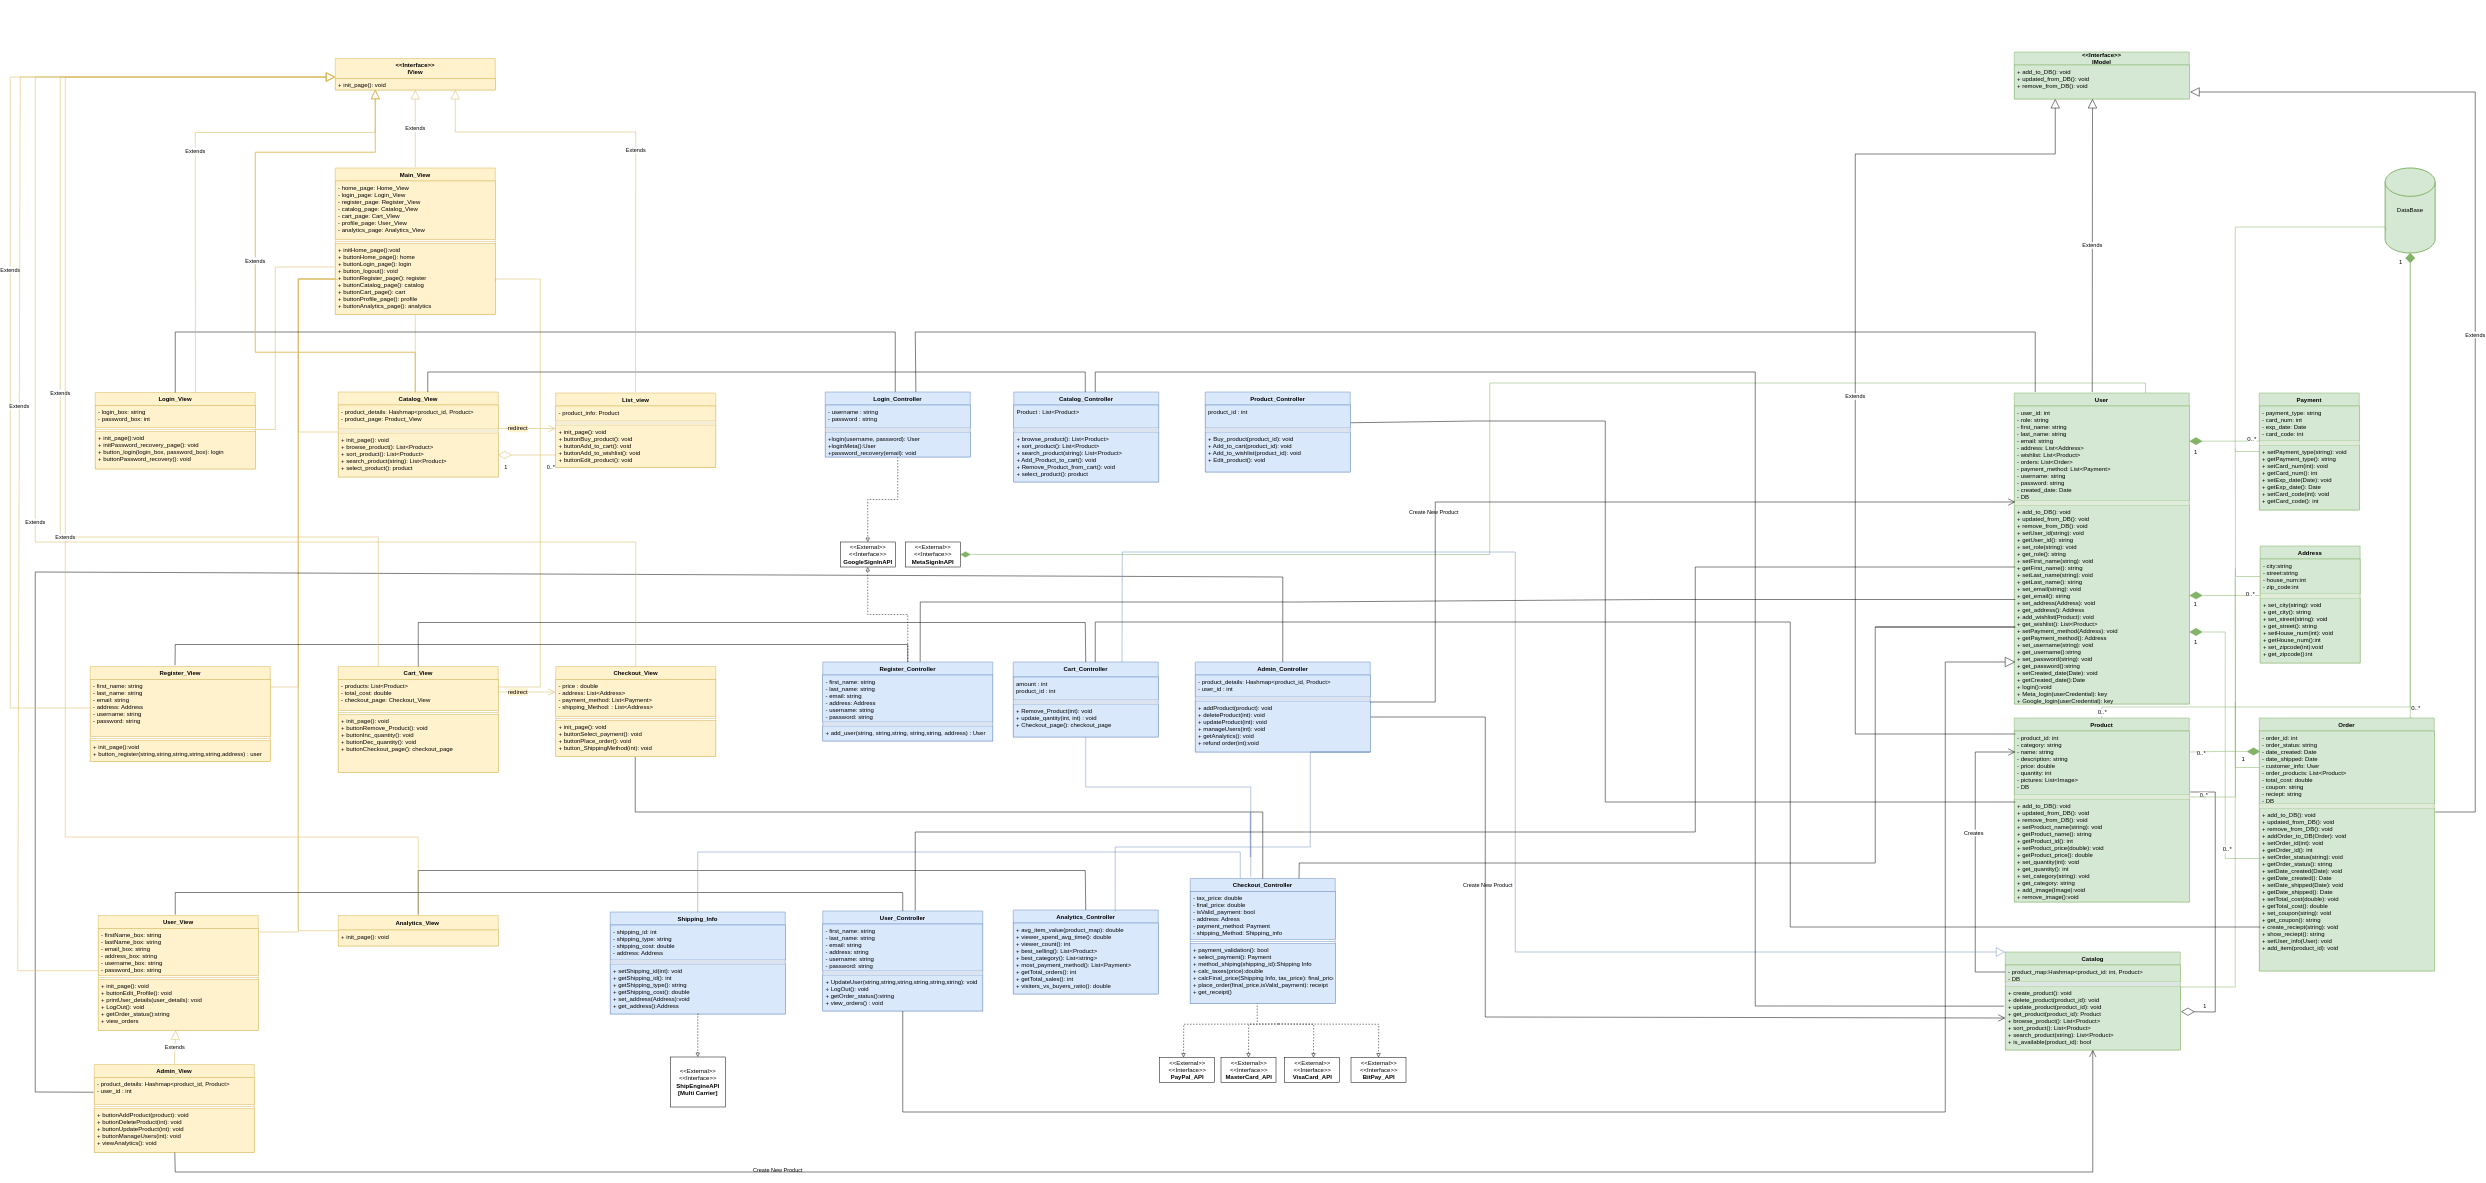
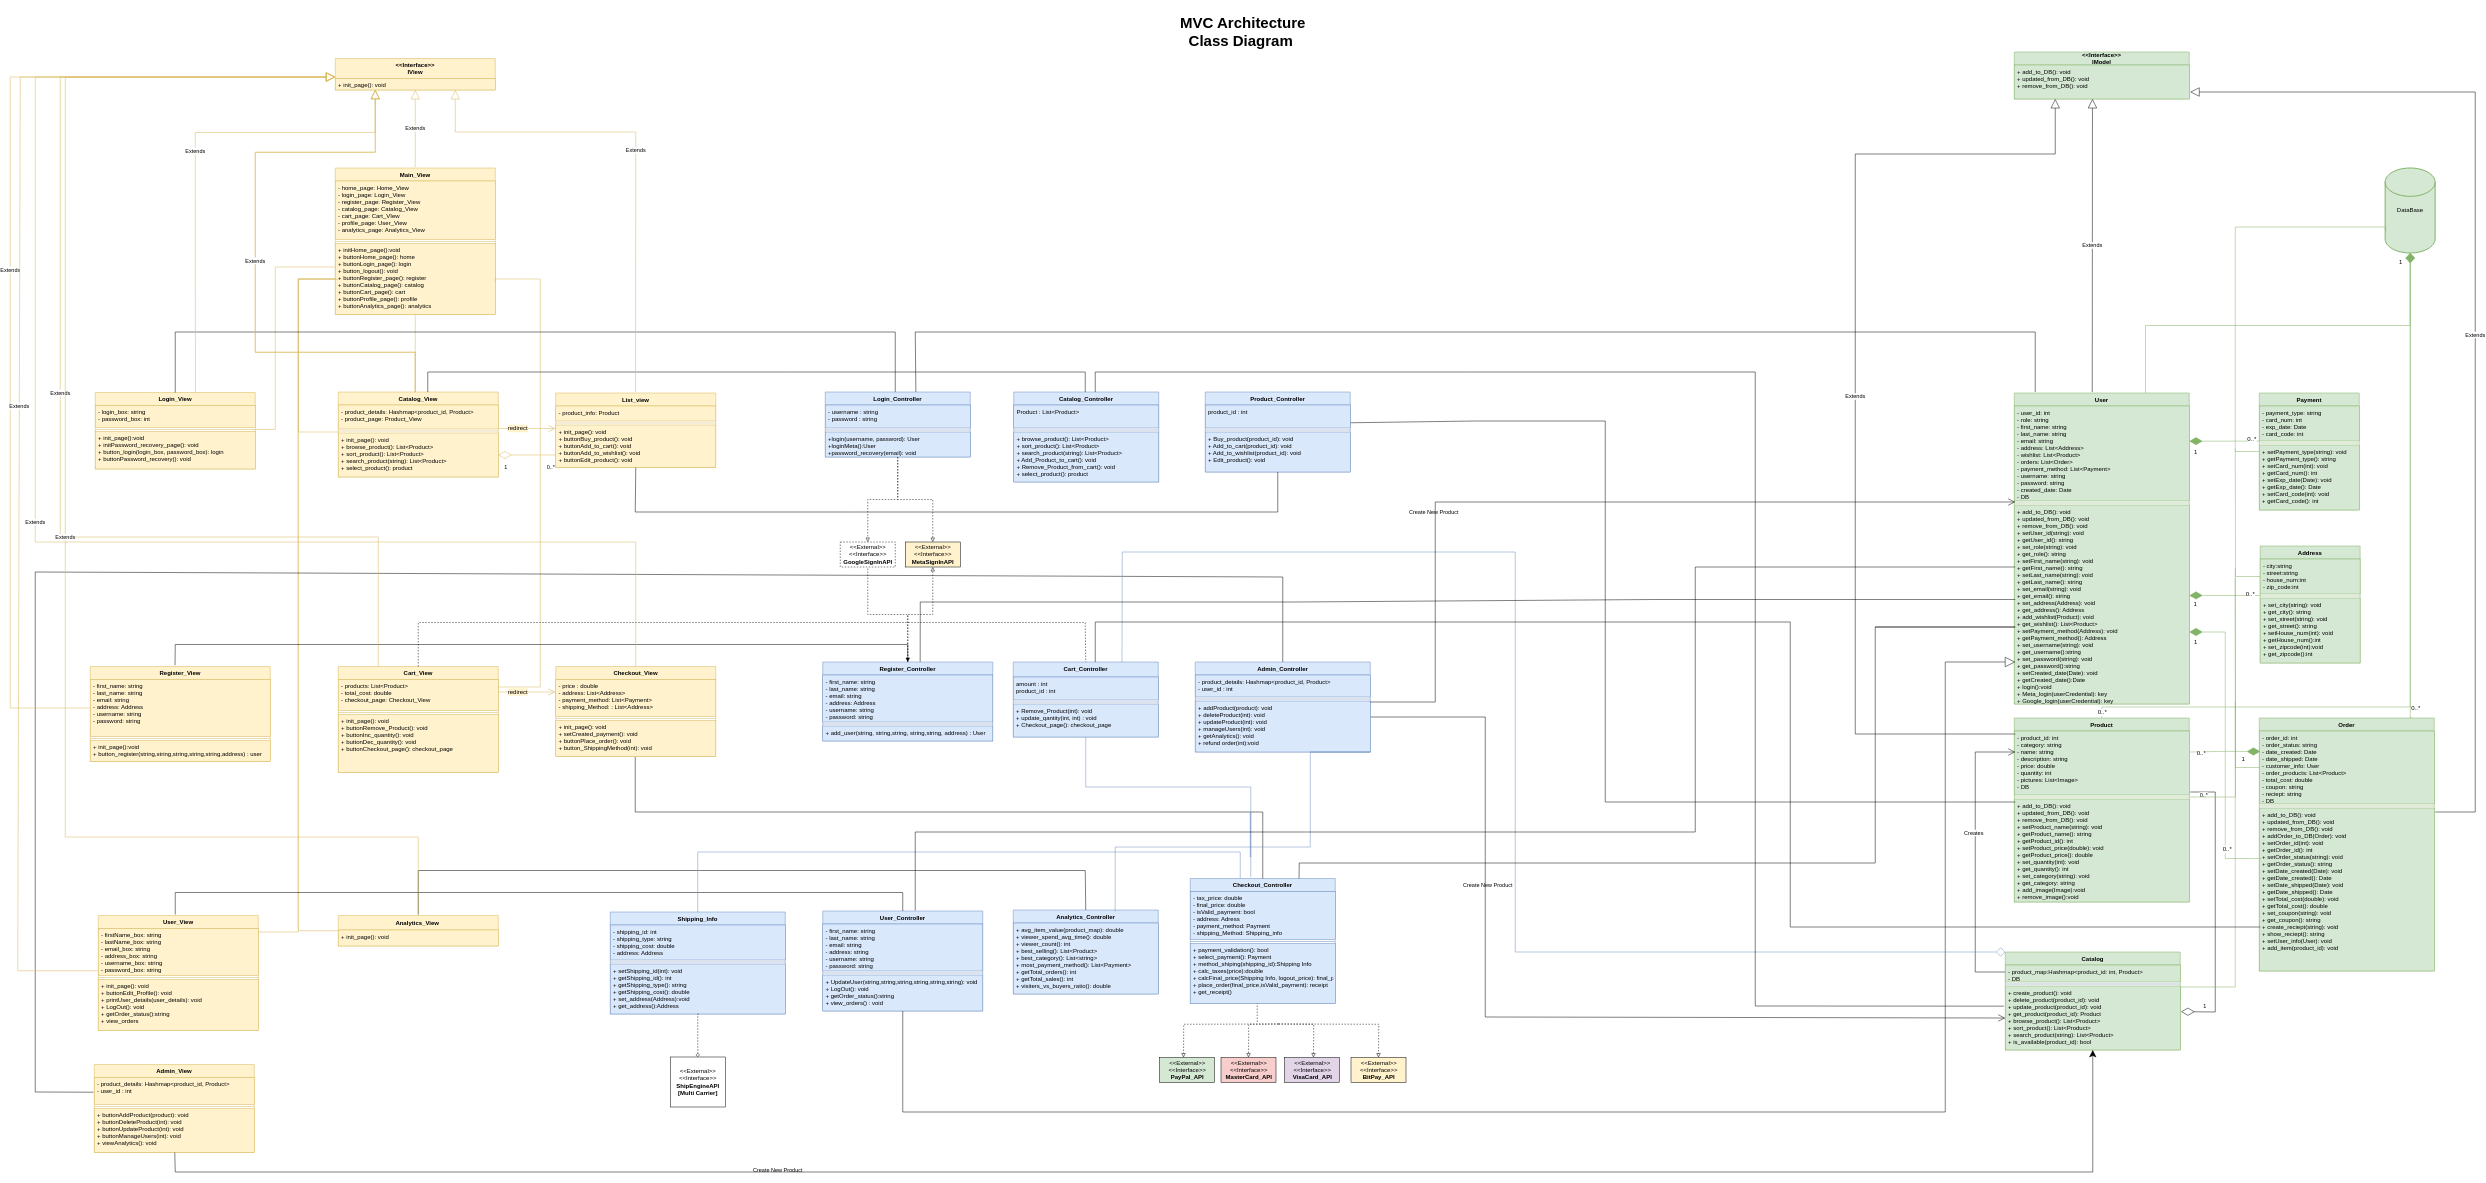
node "MVC ArchitectureClass Diagram": added
edge "List_view" -- "Product_Controller": added
edge "Login_Controller" -> "<<External>> <<Interface>> MetaSignInAPI": added
node "<<External>> <<Interface>> GoogleSignInAPI": style solid -> dashed
node "<<External>> <<Interface>> MetaSignInAPI": fillcolor #ffffff -> #fff2cc
edge "User" -> "<<External>> <<Interface>> MetaSignInAPI": now "User" -> "DataBase"
edge "Register_Controller" -> "<<External>> <<Interface>> GoogleSignInAPI": arrowhead block -> none
edge "Register_Controller" -> "<<External>> <<Interface>> MetaSignInAPI": added
edge "Cart_Controller" -- "Cart_View": style solid -> dashed
edge "Register_Controller" -- "Register_View": arrowhead none -> block
edge "+ initHome_page():void + buttonHome_page(): home + buttonLogin_page(): login + button_logout(): void + buttonRegister_page(): register + buttonCatalog_page(): catalog + buttonCart_page(): cart + buttonProfile_page(): profile + buttonAnalytics_page(): analytics" -- "Register_View": removed
node "+ init_page(): void + buttonSelect_payment(): void + buttonPlace_order(): void + button_ShippingMethod(int): void": label "+ init_page(): void + buttonSelect_payment(): void + buttonPlace_order(): void + button_ShippingMethod(int): void" -> "+ init_page(): void + setCreated_payment(): void + buttonPlace_order(): void + button_ShippingMethod(int): void"
node "+ payment_validation(): bool + select_payment(): Payment + method_shiping(shipping_id):Shipping Info + calc_taxes(price):double + calcFinal_price(Shipping Info, tax_price): final_price + place_order(final_price,isValid_payment): receipt + get_receipt()": label "+ payment_validation(): bool + select_payment(): Payment + method_shiping(shipping_id):Shipping Info + calc_taxes(price):double + calcFinal_price(Shipping Info, tax_price): final_price + place_order(final_price,isValid_payment): receipt + get_receipt()" -> "+ payment_validation(): bool + select_payment(): Payment + method_shiping(shipping_id):Shipping Info + calc_taxes(price):double + calcFinal_price(Shipping Info, logout_price): final_price + place_order(final_price,isValid_payment): receipt + get_receipt()"
edge "Cart_Controller" -> "Catalog": arrowhead block -> diamond
edge "Admin_View" -> "User_View": removed, label "Extends"
edge "+ setShipping_id(int): void + getShipping_id(): int + getShipping_type(): string + getShipping_cost(): double + set_address(Address):void + get_address():Address" -> "<<External>> <<Interface>> ShipEngineAPI [Multi Carrier]": arrowhead block -> diamond
edge "+ buttonAddProduct(product): void + buttonDeleteProduct(int): void + buttonUpdateProduct(int): void + buttonManageUsers(int): void + viewAnalytics(): void" -> "Catalog": arrowhead open -> classic
node "<<External>> <<Interface>> PayPal_API": fillcolor #ffffff -> #d5e8d4
node "<<External>> <<Interface>> MasterCard_API": fillcolor #ffffff -> #f8cecc
node "<<External>> <<Interface>> VisaCard_API": fillcolor #ffffff -> #e1d5e7
node "<<External>> <<Interface>> BitPay_API": fillcolor #ffffff -> #fff2cc
